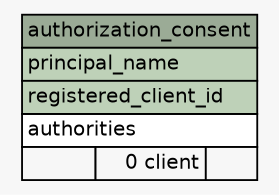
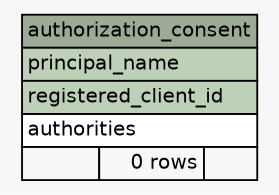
node "authorization_consent": text "0 client" -> "0 rows"
